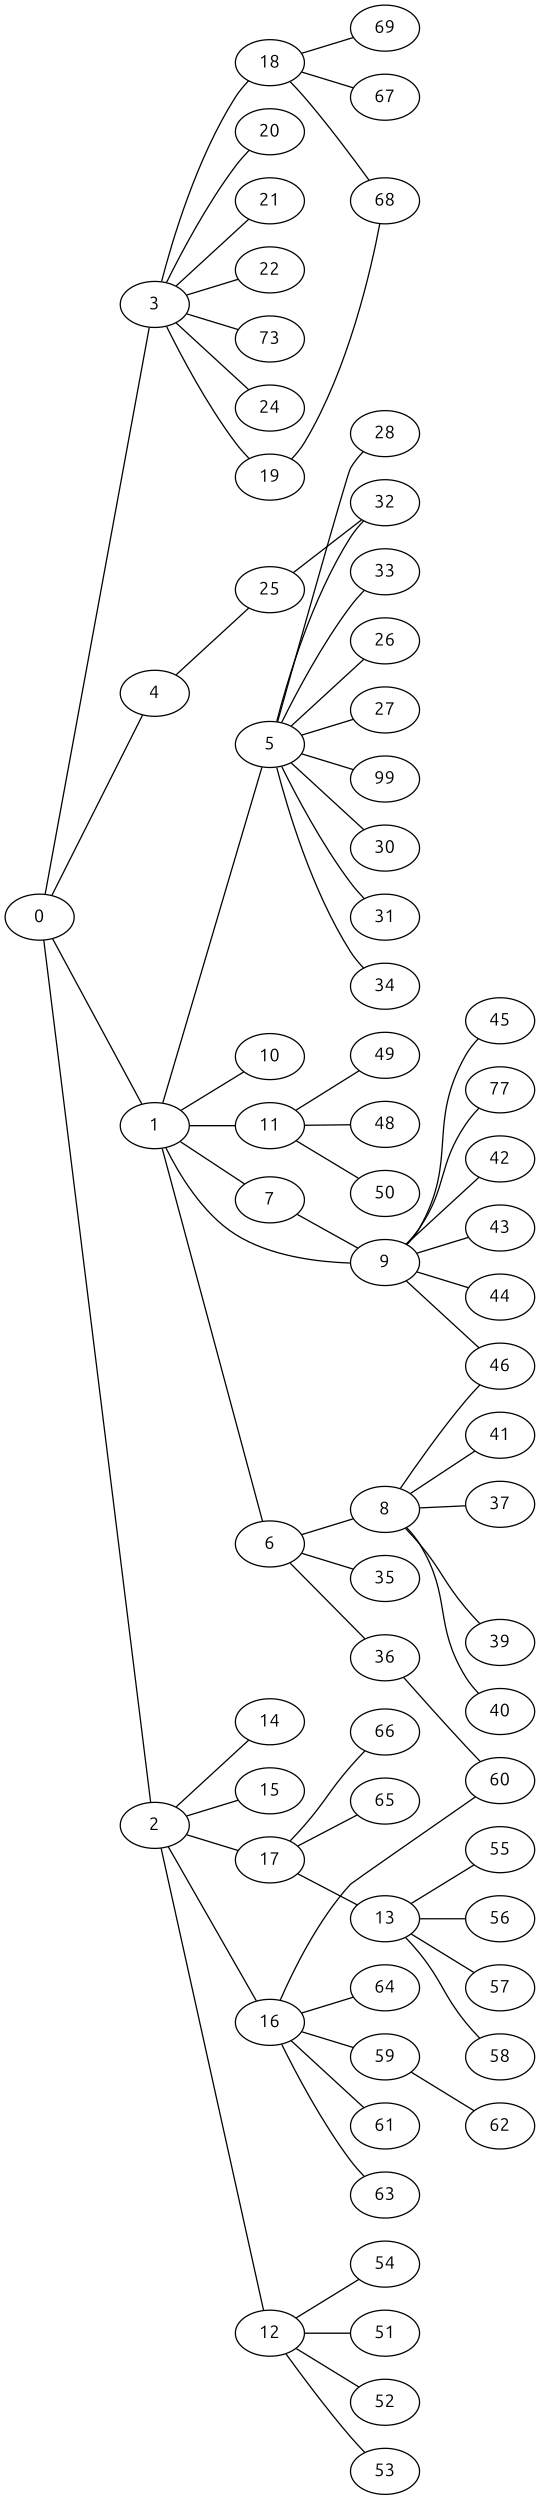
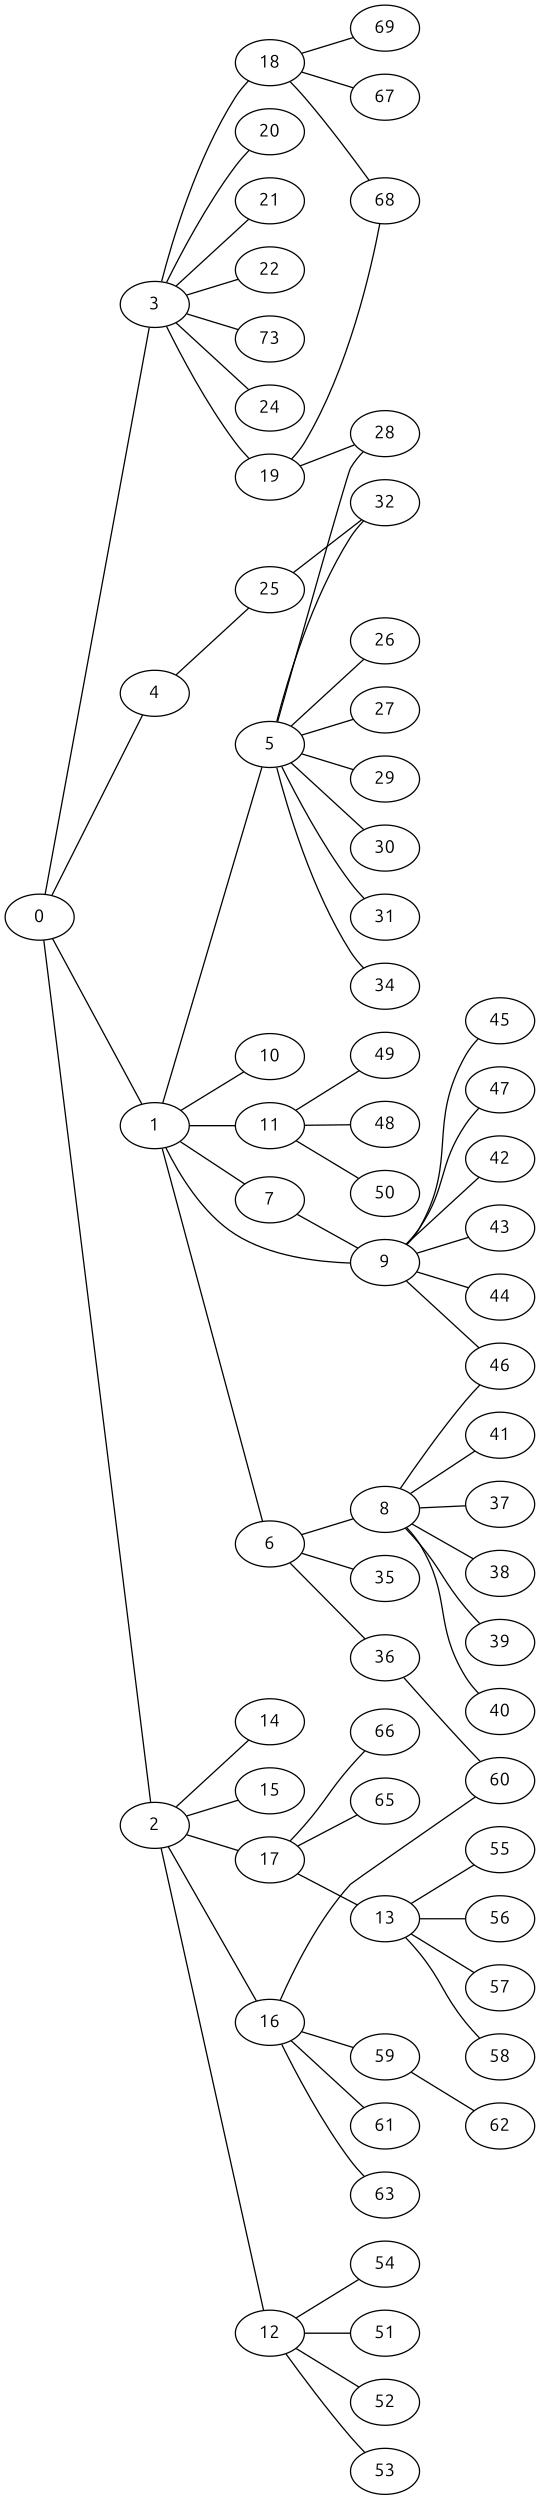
edge "28" -- "19": added
node "33": removed
node "99": label "99" -> "29"
node "77": label "77" -> "47"
node "38": added
node "64": removed
